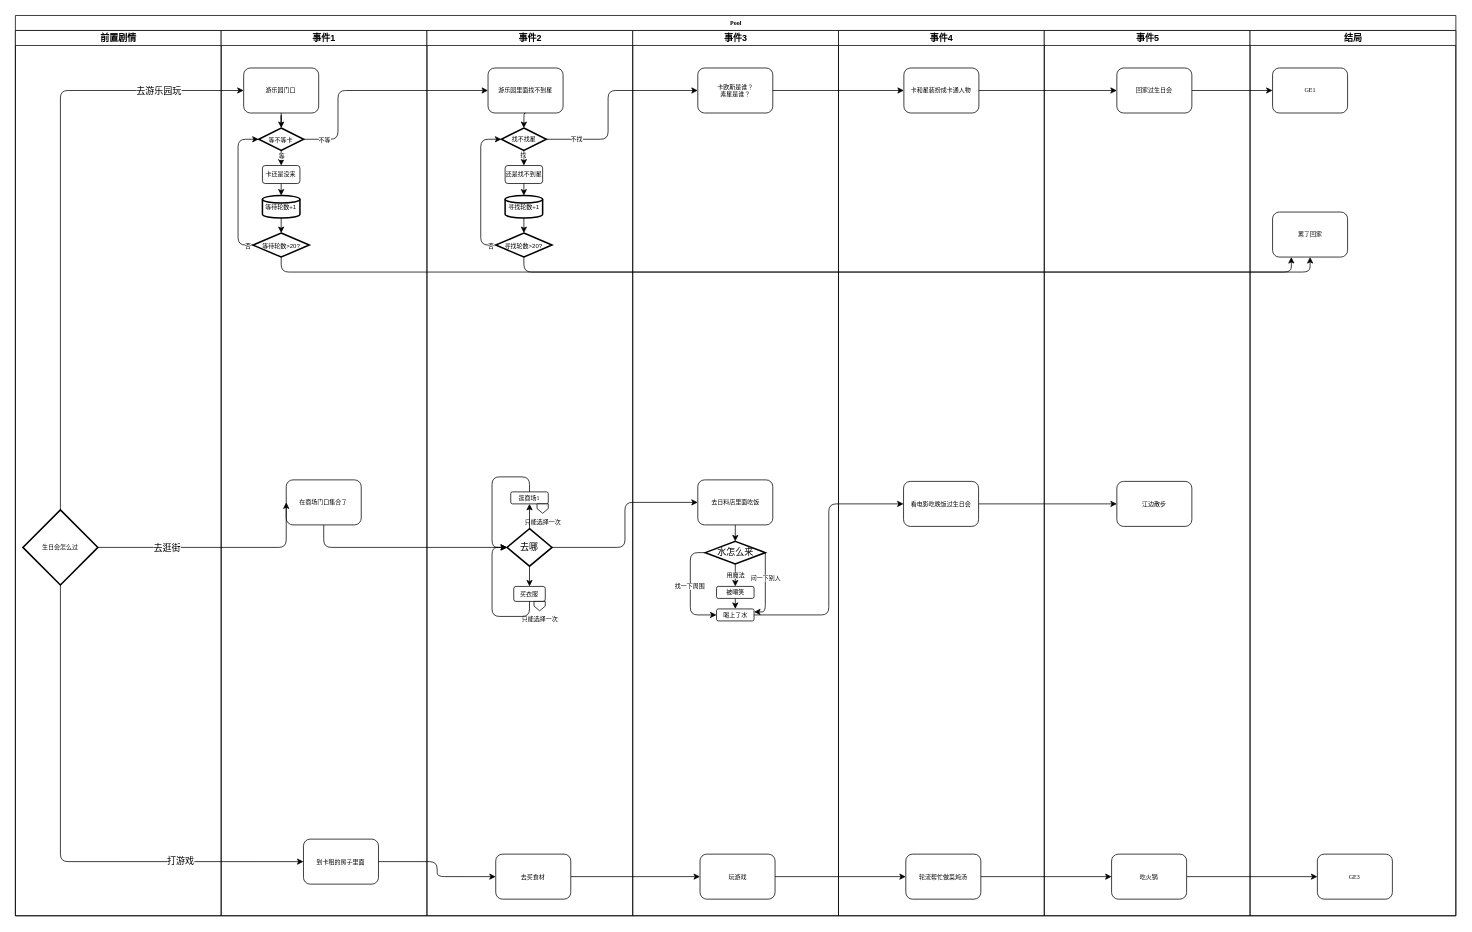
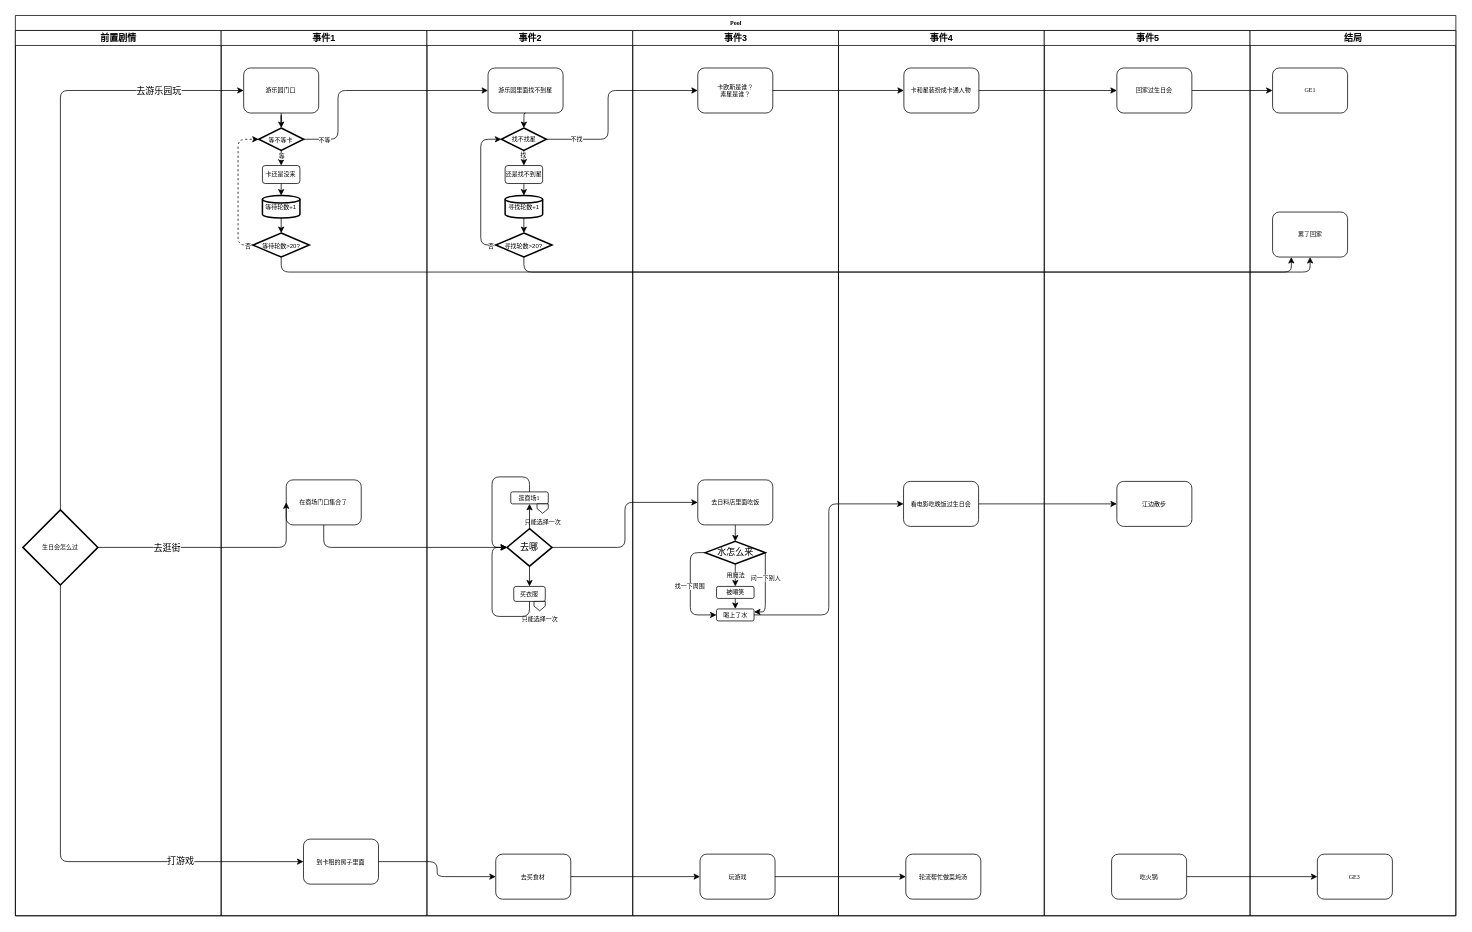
edge "等待轮数>20?" -> "等不等卡": style solid -> dashed
edge "轮流帮忙做菜炖汤" -> "吃火锅": removed
